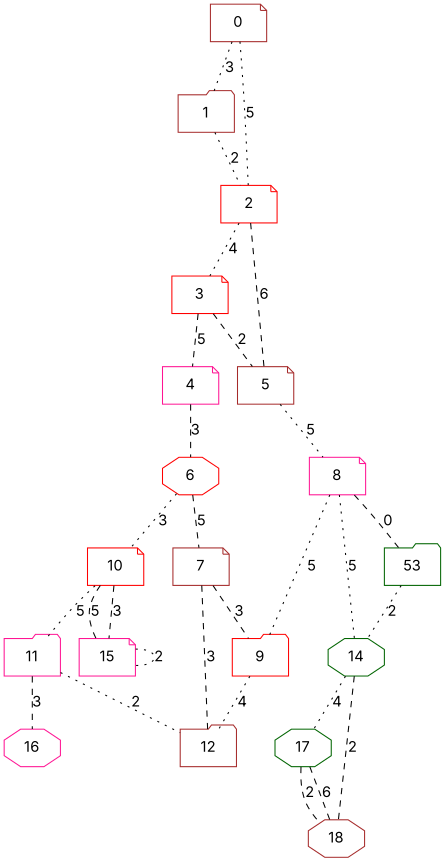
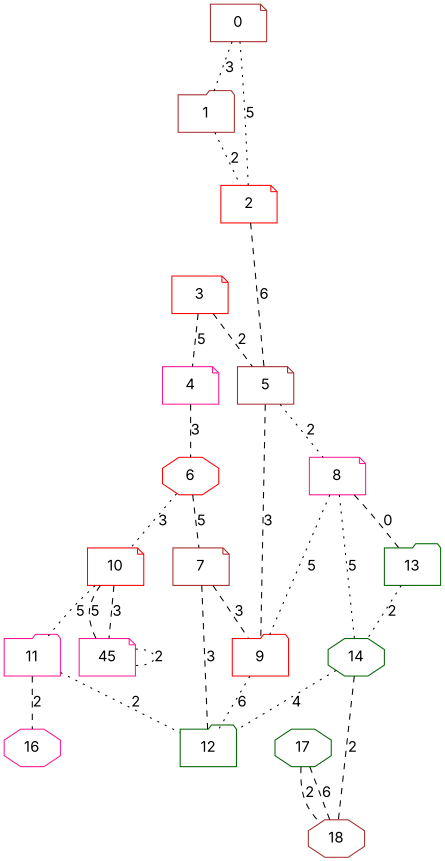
edge "2" -- "3": removed, label "4"
edge "5" -- "8": label "5" -> "2"
edge "5" -- "9": added, label "3"
node "53": label "53" -> "13"
node "15": label "15" -> "45"
edge "11" -- "16": label "3" -> "2"
edge "9" -- "12": label "4" -> "6"
edge "14" -- "17": now "14" -- "12"
node "12": color brown -> darkgreen
